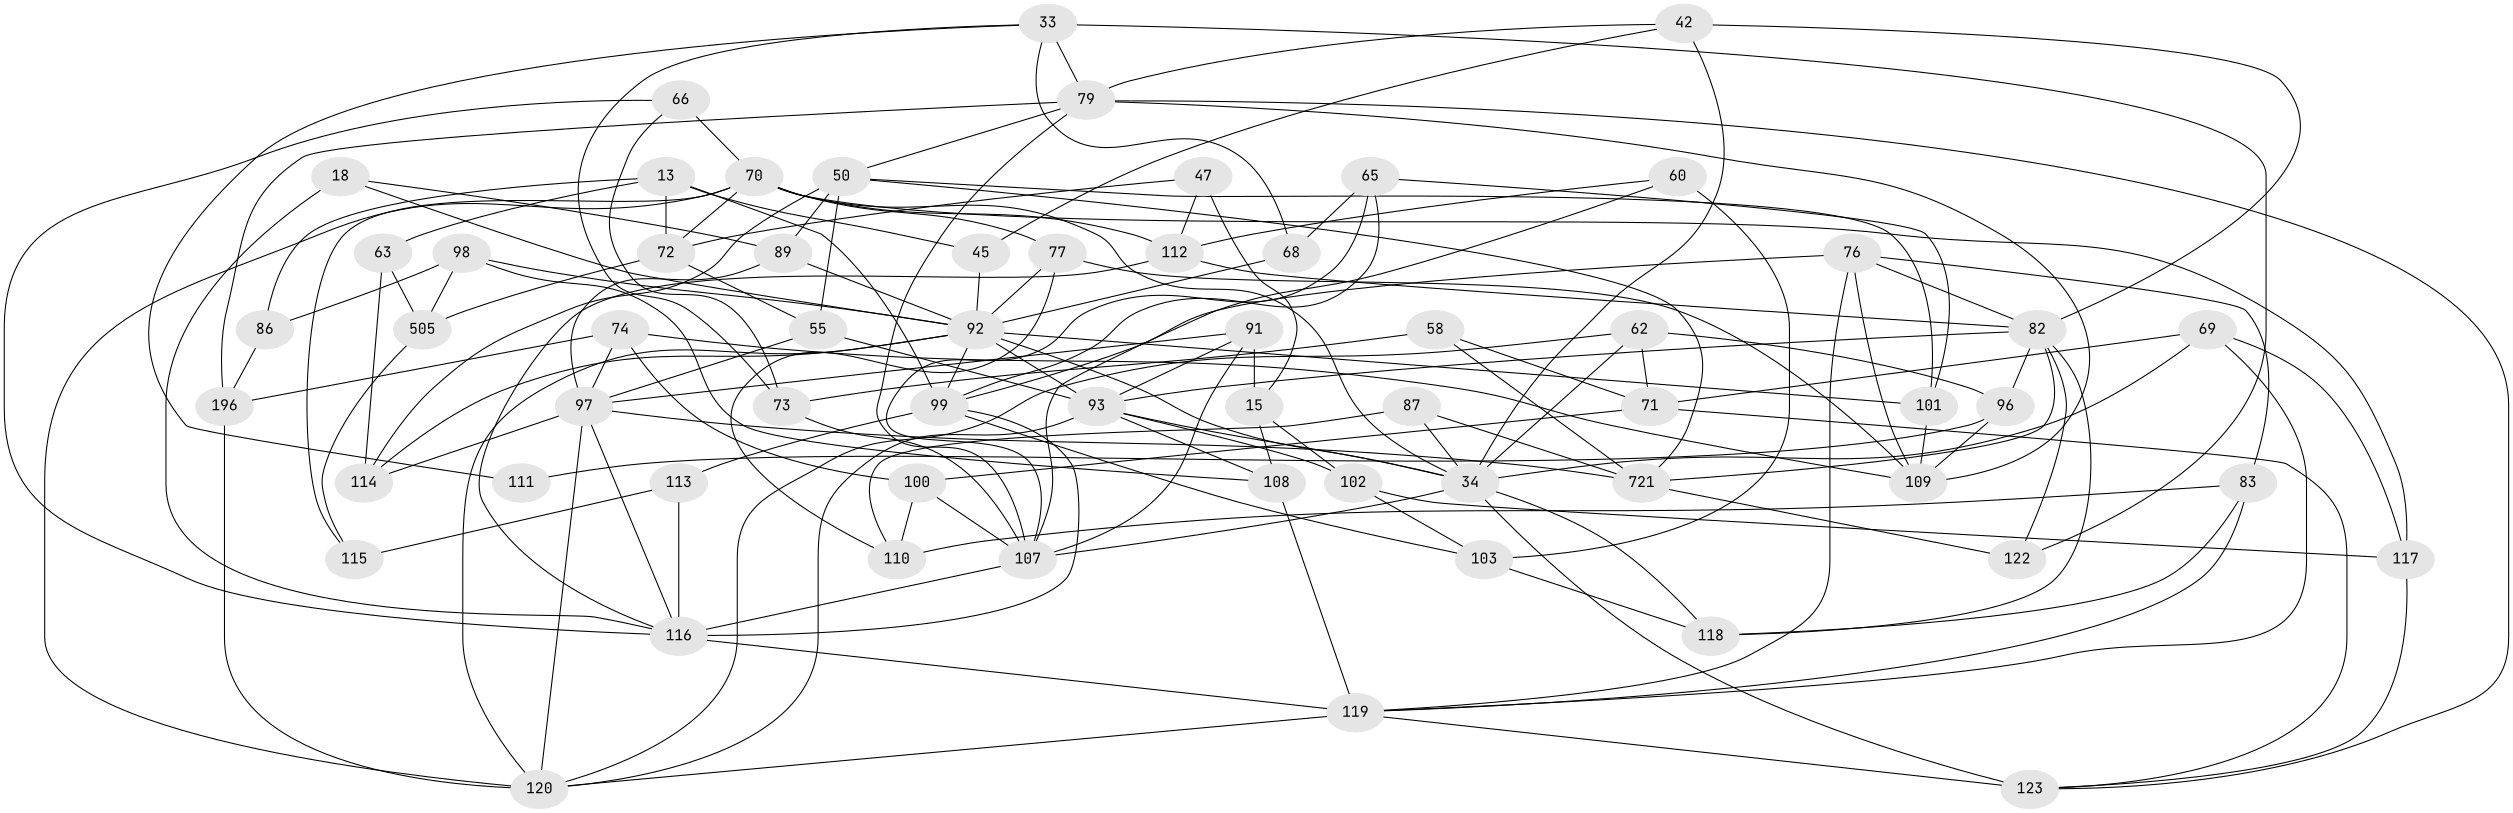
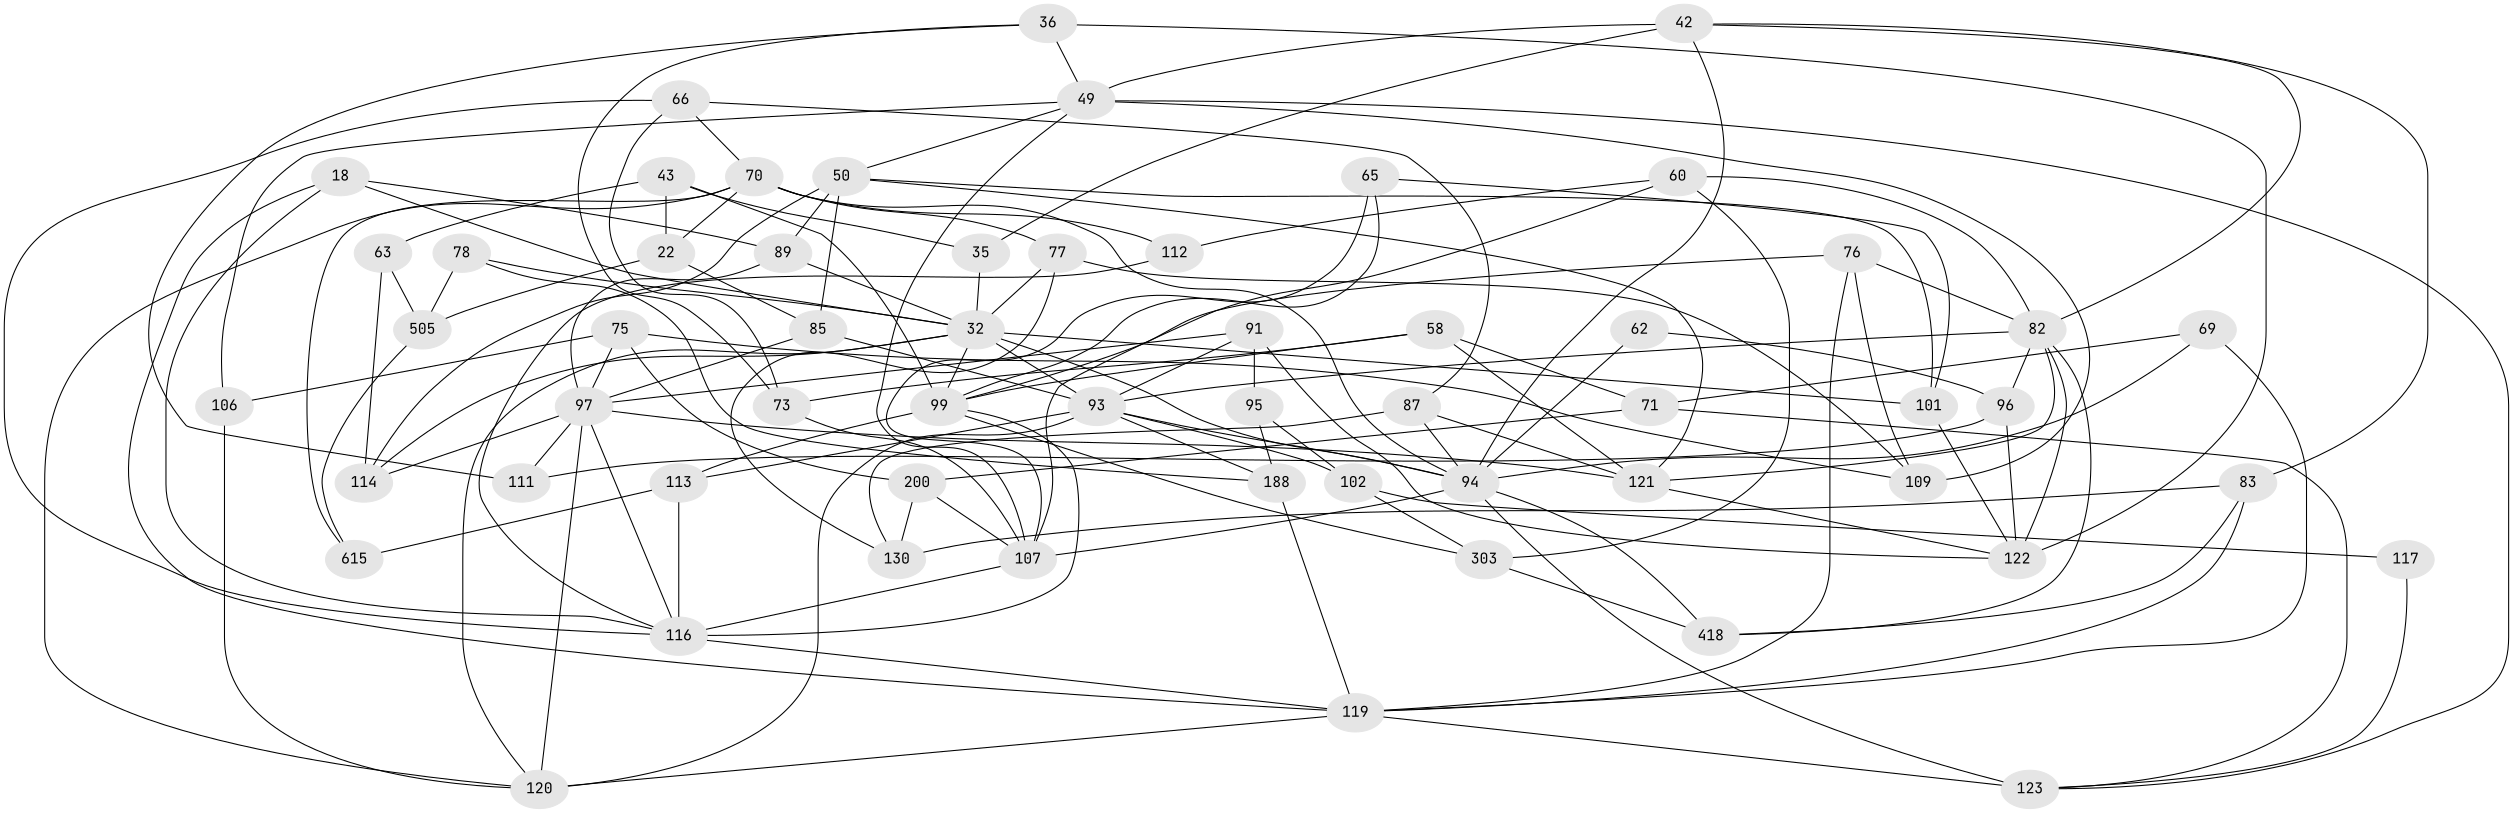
node "33": label "33" -> "36"
node "79": label "79" -> "49"
edge "66" -- "87": added
node "13": label "13" -> "43"
node "47": removed
edge "70" -- "117": removed
node "98": label "98" -> "78"
node "72": label "72" -> "22"
node "45": label "45" -> "35"
node "68": removed
edge "76" -- "83": now "42" -- "83"
edge "112" -- "82": now "60" -- "82"
node "86": removed
node "74": label "74" -> "75"
node "55": label "55" -> "85"
node "92": label "92" -> "32"
edge "62" -- "71": removed
edge "58" -- "99": added
edge "62" -- "120": removed
node "196": label "196" -> "106"
node "15": label "15" -> "95"
edge "69" -- "117": removed
edge "97" -- "111": added
edge "93" -- "113": added
edge "101" -- "109": now "101" -- "122"
edge "96" -- "109": now "96" -- "122"
node "100": label "100" -> "200"
node "108": label "108" -> "188"
node "34": label "34" -> "94"
node "721": label "721" -> "121"
edge "91" -- "107": now "91" -- "122"
node "115": label "115" -> "615"
node "110": label "110" -> "130"
node "103": label "103" -> "303"
node "118": label "118" -> "418"
edge "18" -- "119": added
